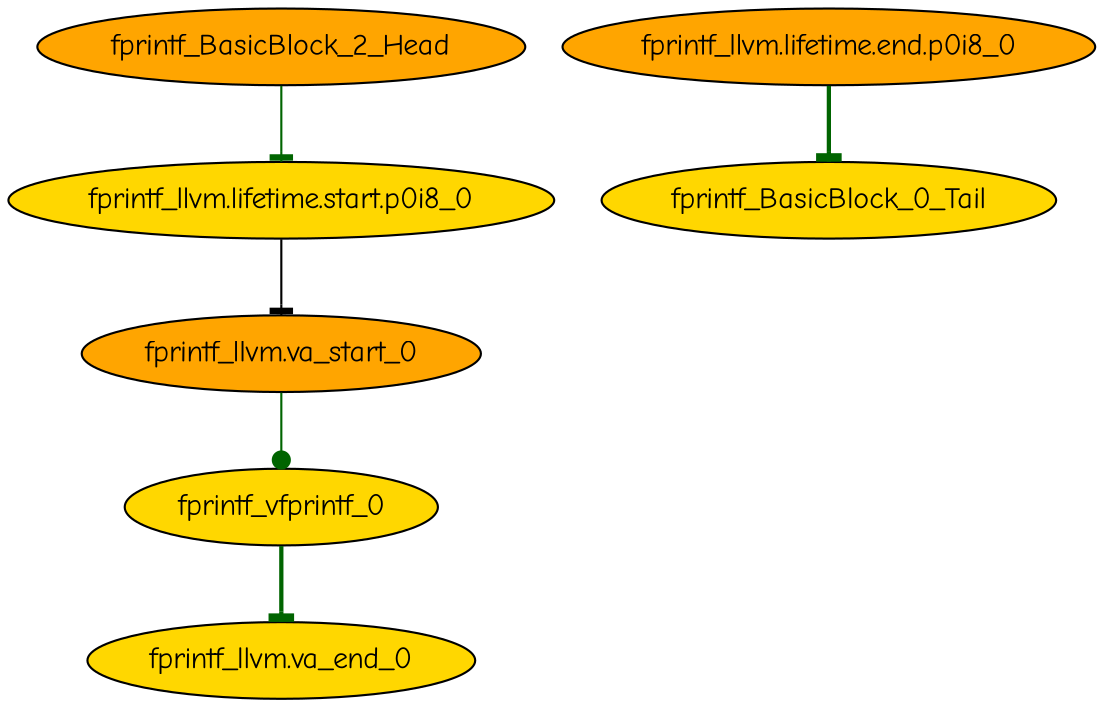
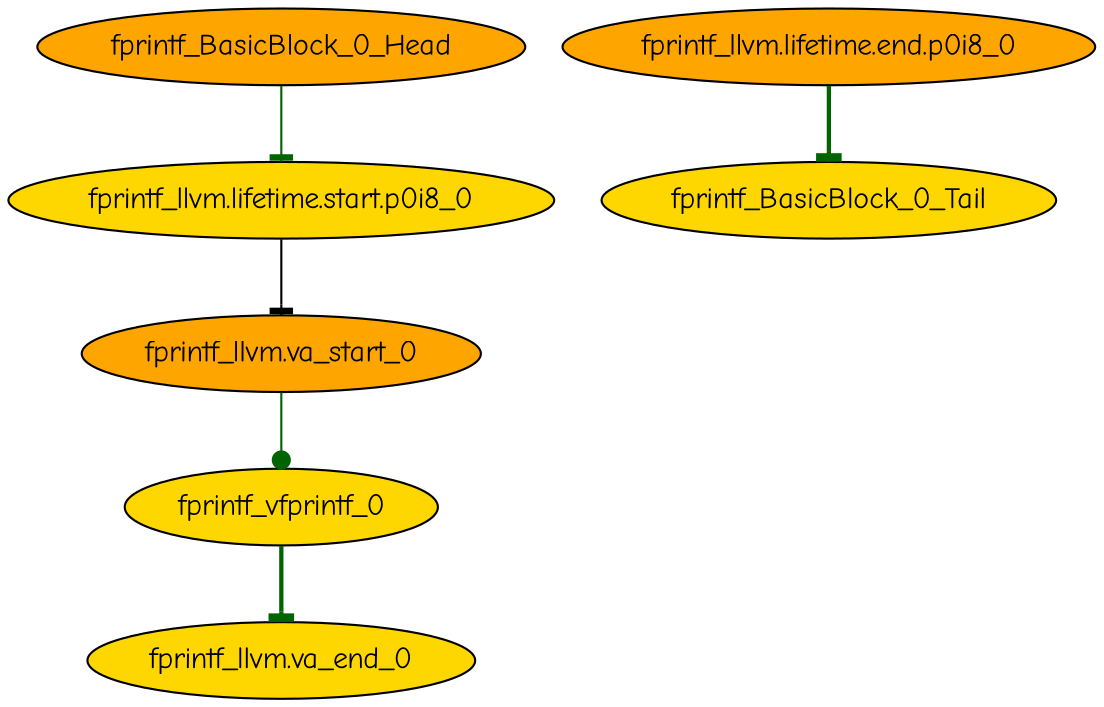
node "fprintf_BasicBlock_2_Head": label "fprintf_BasicBlock_2_Head" -> "fprintf_BasicBlock_0_Head"
